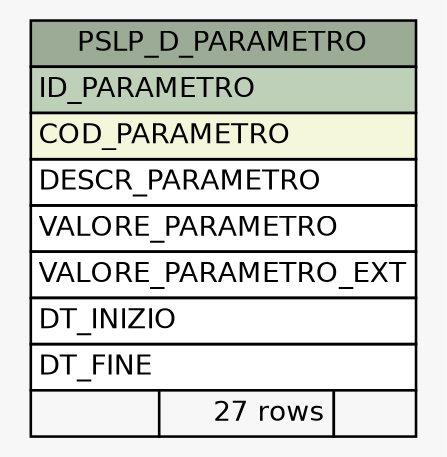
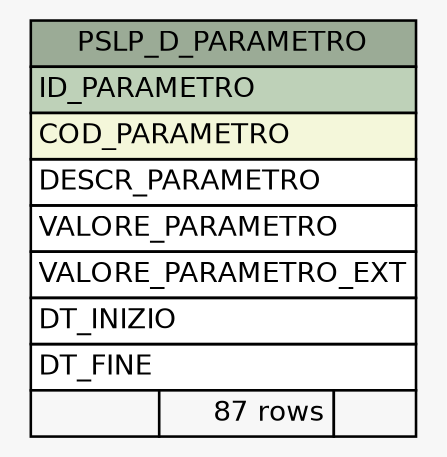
node "PSLP_D_PARAMETRO": text "27 rows" -> "87 rows"
